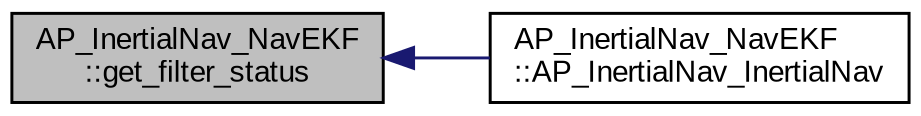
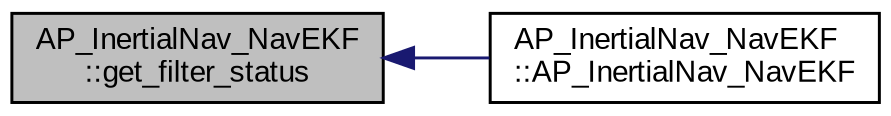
node "AP_InertialNav_NavEKF ::AP_InertialNav_InertialNav": label "AP_InertialNav_NavEKF ::AP_InertialNav_InertialNav" -> "AP_InertialNav_NavEKF ::AP_InertialNav_NavEKF"
